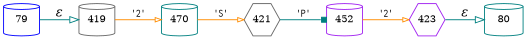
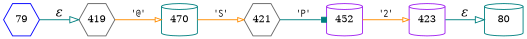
edge "419" -> "470": label "'2'" -> "'@'"
node "79": shape cylinder -> hexagon
node "419": shape cylinder -> hexagon
node "423": shape hexagon -> cylinder
